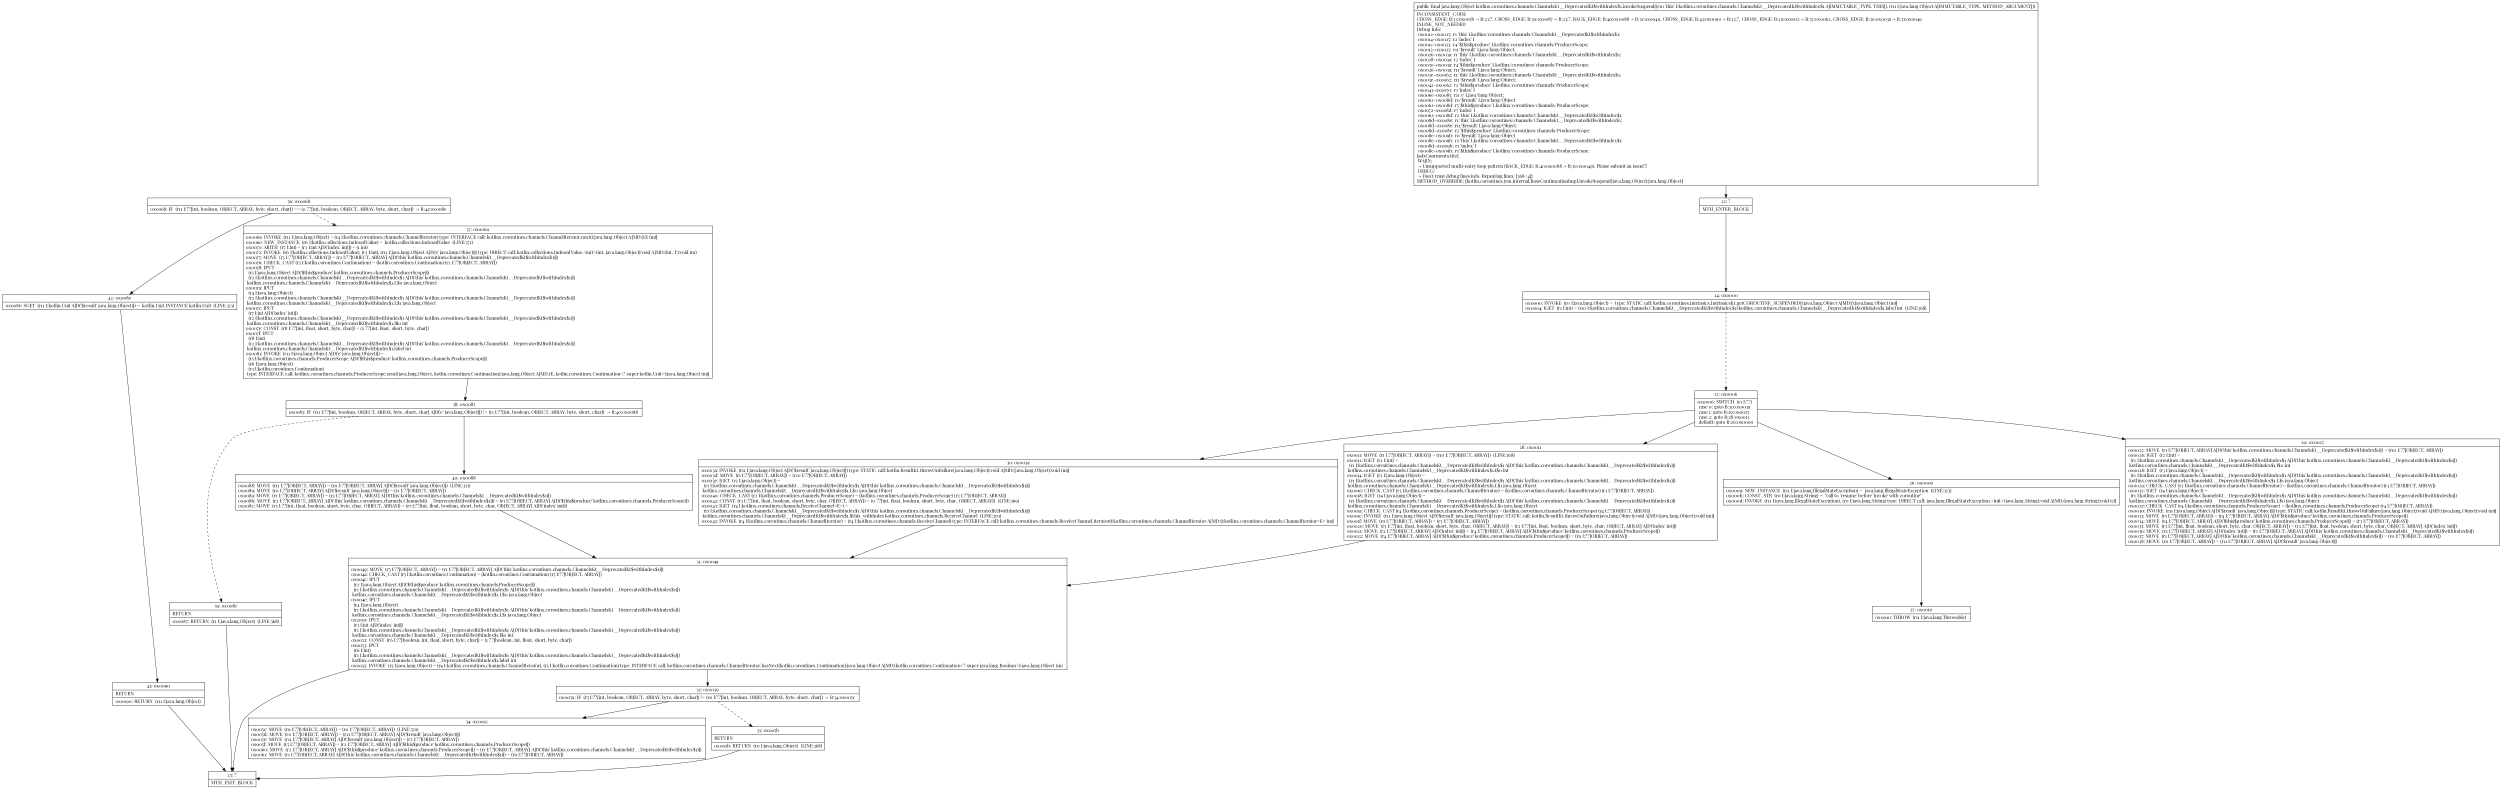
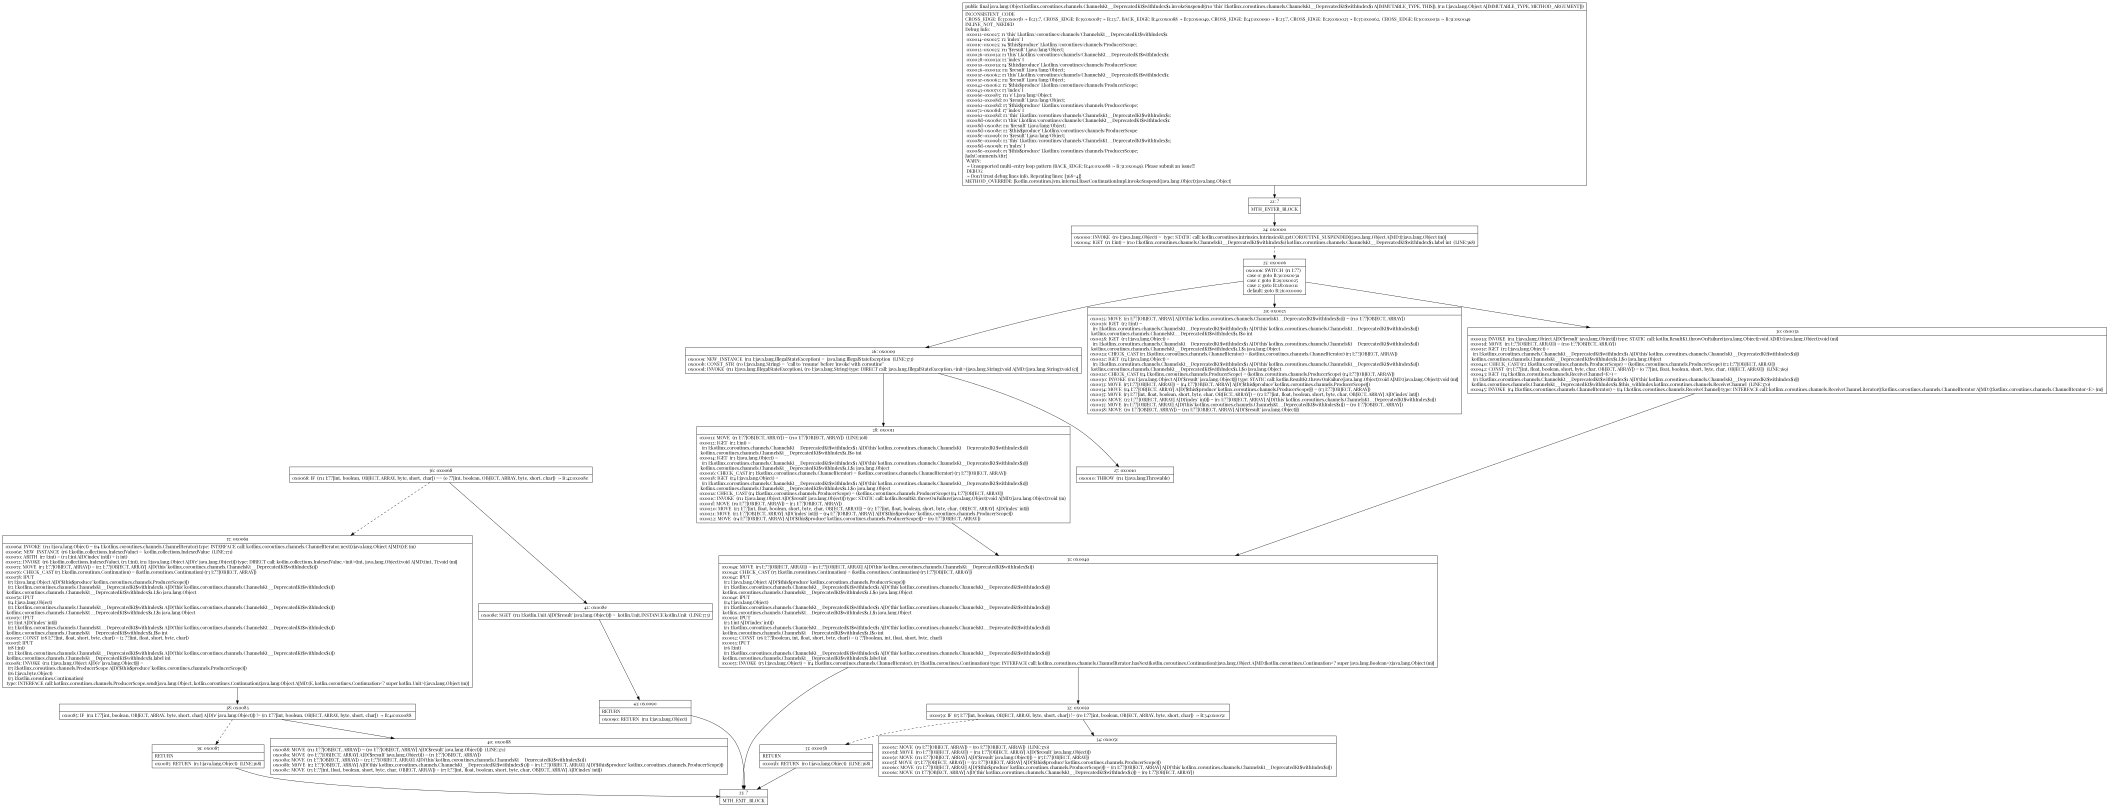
node "37: 0x006a": text "(r6 I:java.lang.Object)" -> "(r6 I:java.byte.Object)"
edge "25: 0x0006" -> "28: 0x0011": now "26: 0x0009" -> "28: 0x0011"
edge "40: 0x0088" -> "31: 0x0049": removed
node "31: 0x0049": text "0x2050: IPUT" -> "0x0050: IPUT"
